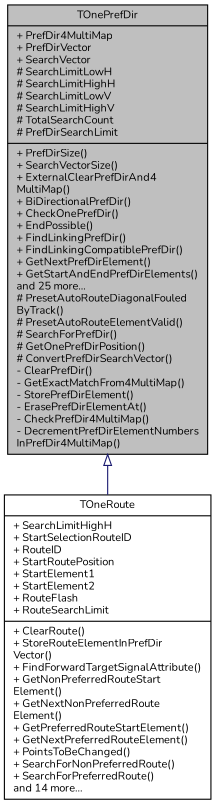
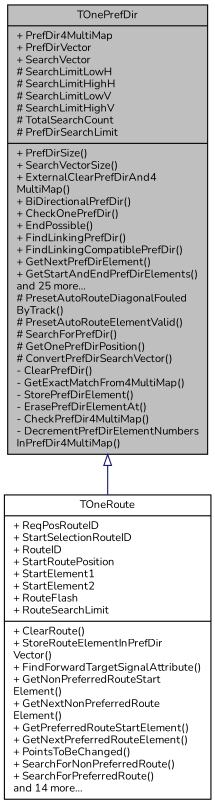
node "TOneRoute": text "+ SearchLimitHighH" -> "+ ReqPosRouteID"
